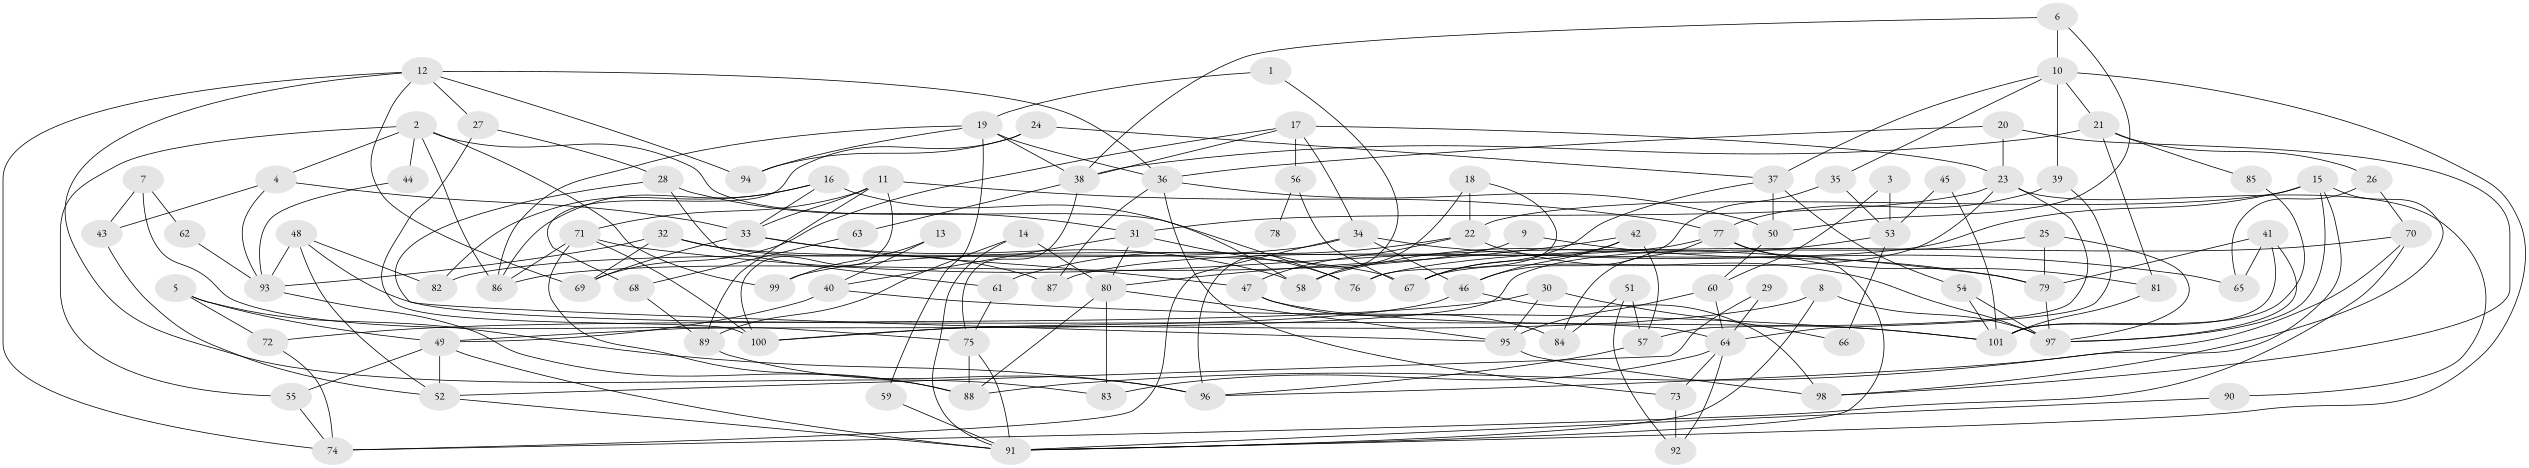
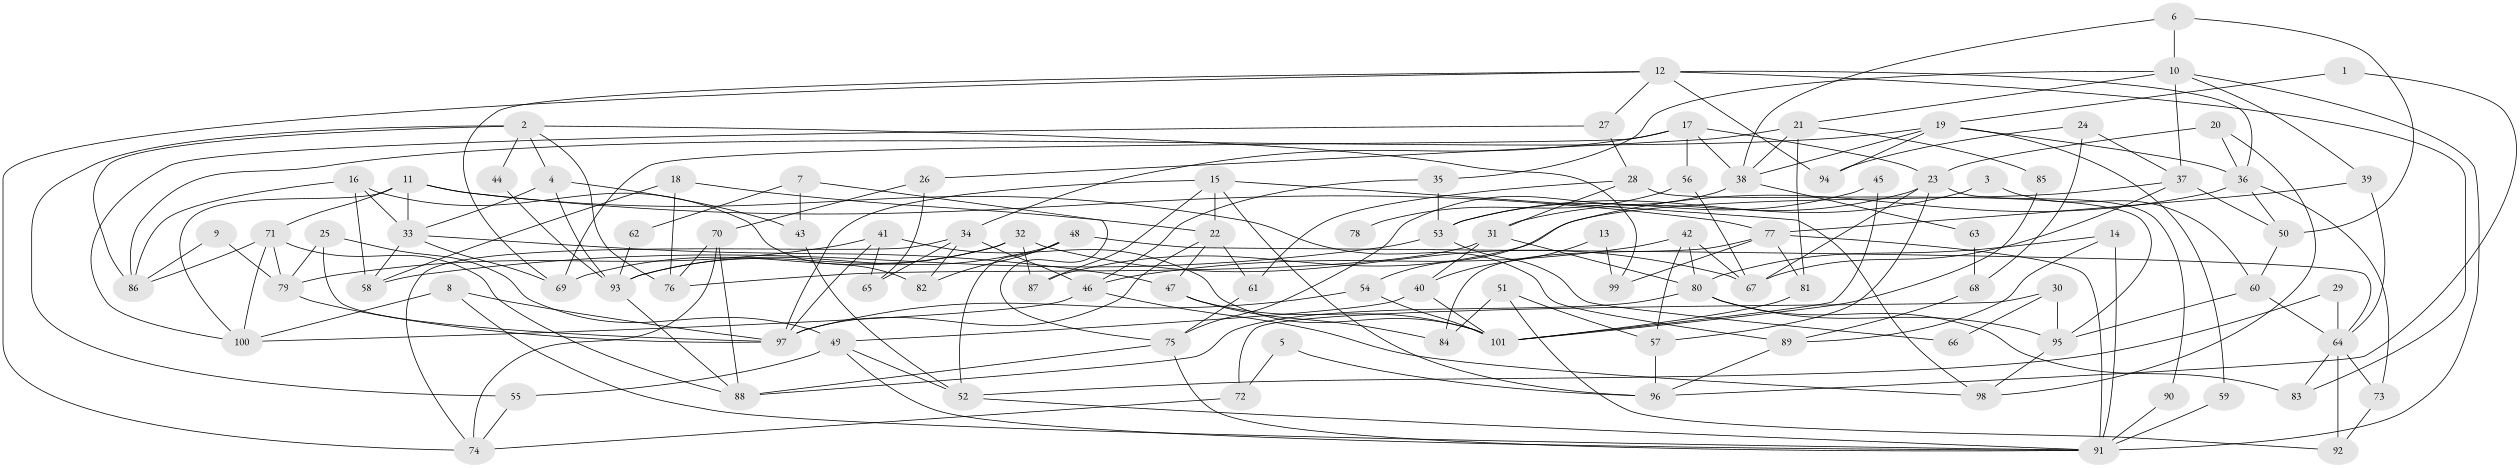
edge "5" -- "49": removed
